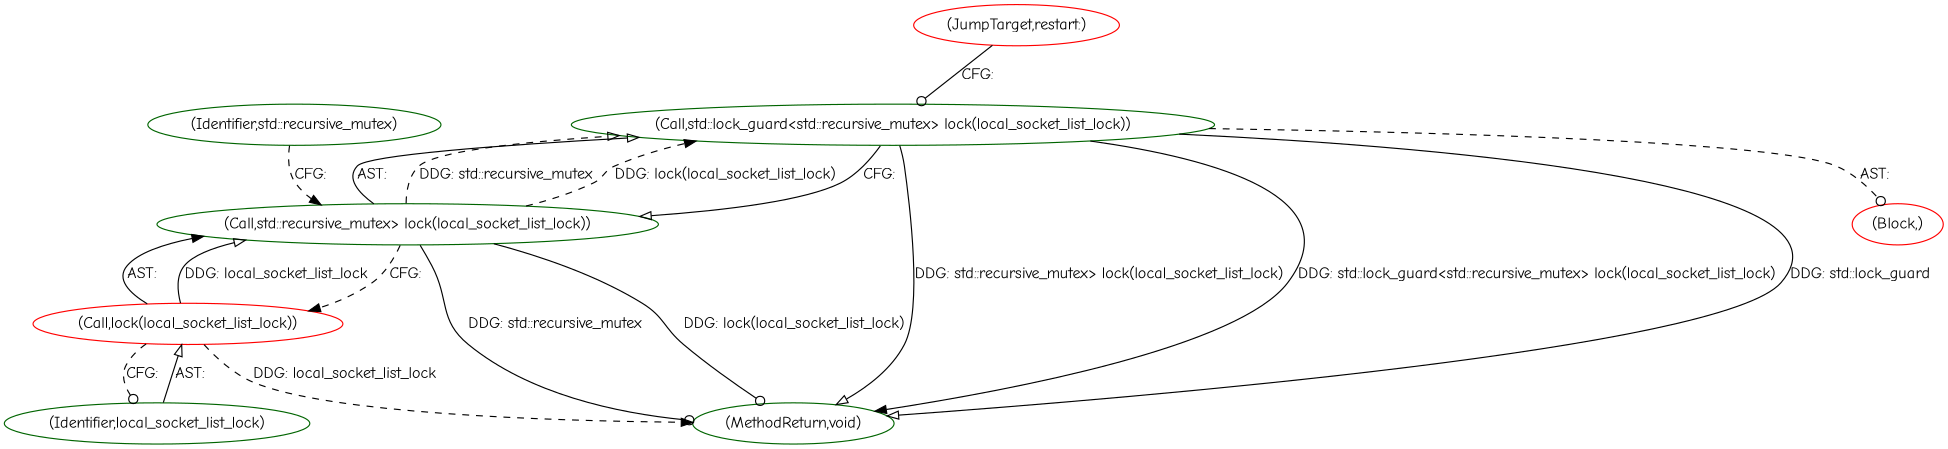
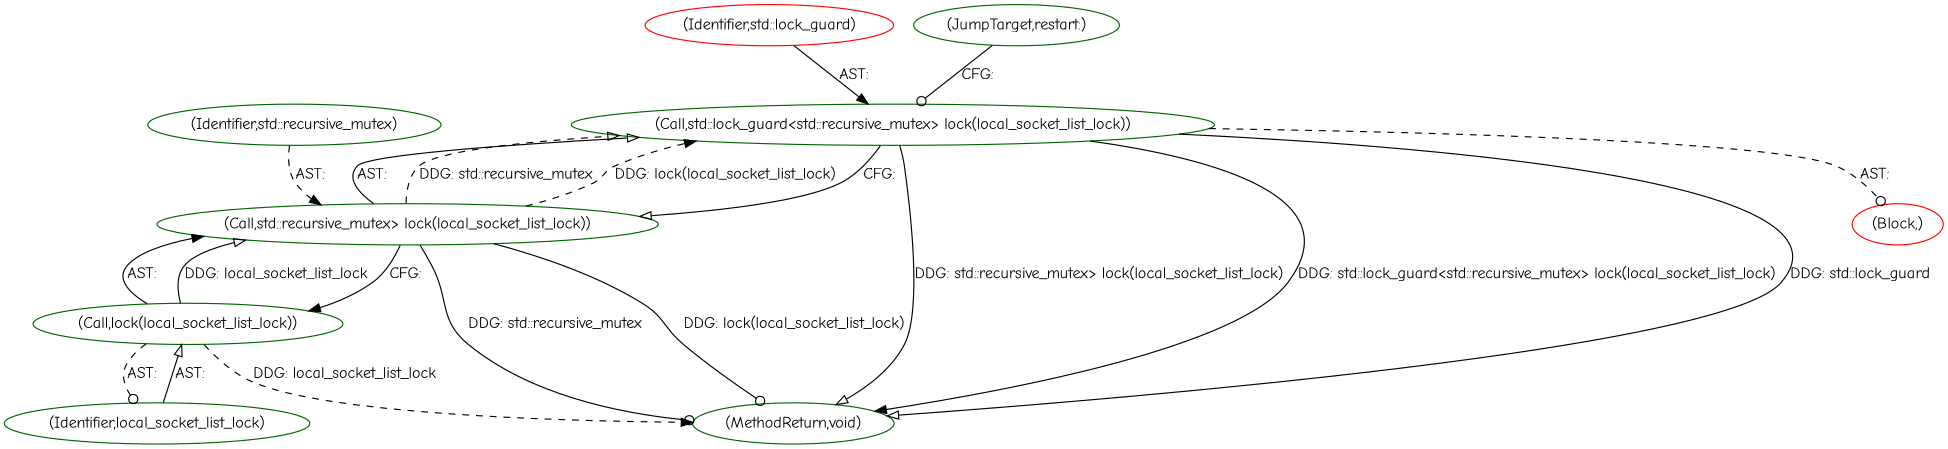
node "(Identifier,std::lock_guard)": added
node "(JumpTarget,restart:)": color red -> darkgreen
edge "(Identifier,std::recursive_mutex)" -> "(Call,std::recursive_mutex> lock(local_socket_list_lock))": label "CFG: " -> "AST: "
edge "(Call,std::recursive_mutex> lock(local_socket_list_lock))" -> "(Call,lock(local_socket_list_lock))": style dashed -> solid
node "(Call,lock(local_socket_list_lock))": color red -> darkgreen
edge "(Call,lock(local_socket_list_lock))" -> "(Identifier,local_socket_list_lock)": label "CFG: " -> "AST: "
